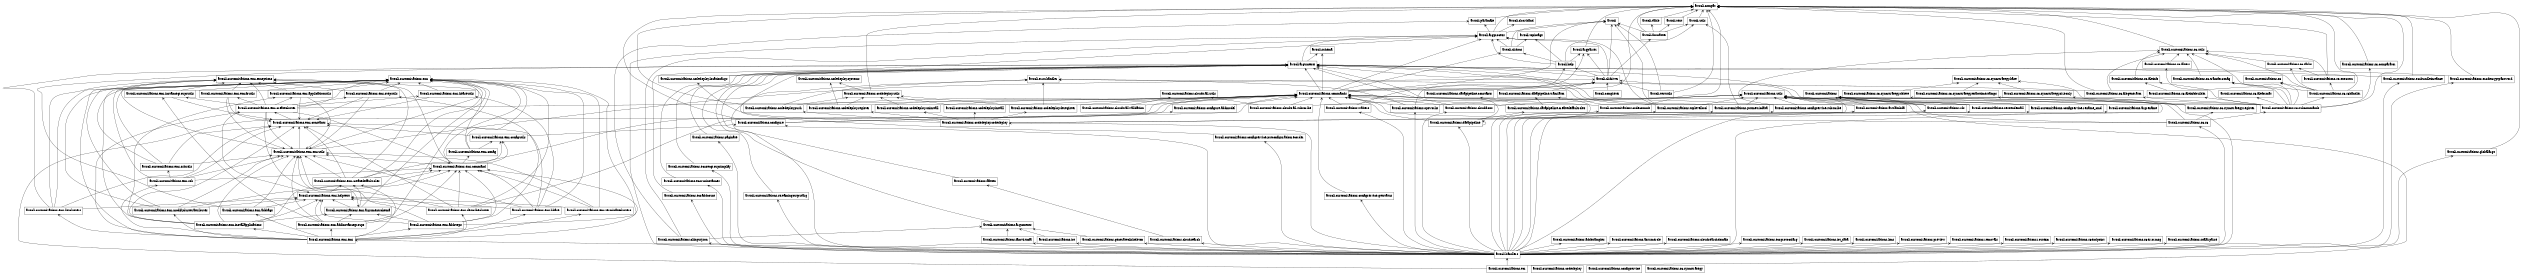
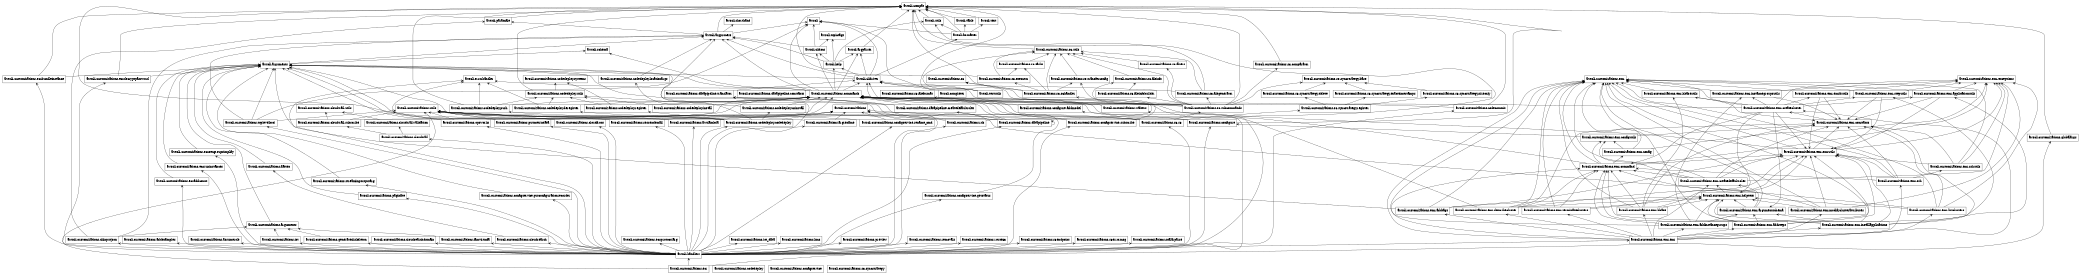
edge "awscli.customizations.codedeploy.codedeploy" -> "awscli.customizations.codedeploy.install": removed
node "awscli.customizations.cloudtrail": added
edge "awscli.customizations.emr.addtags" -> "awscli.customizations.emr": added
